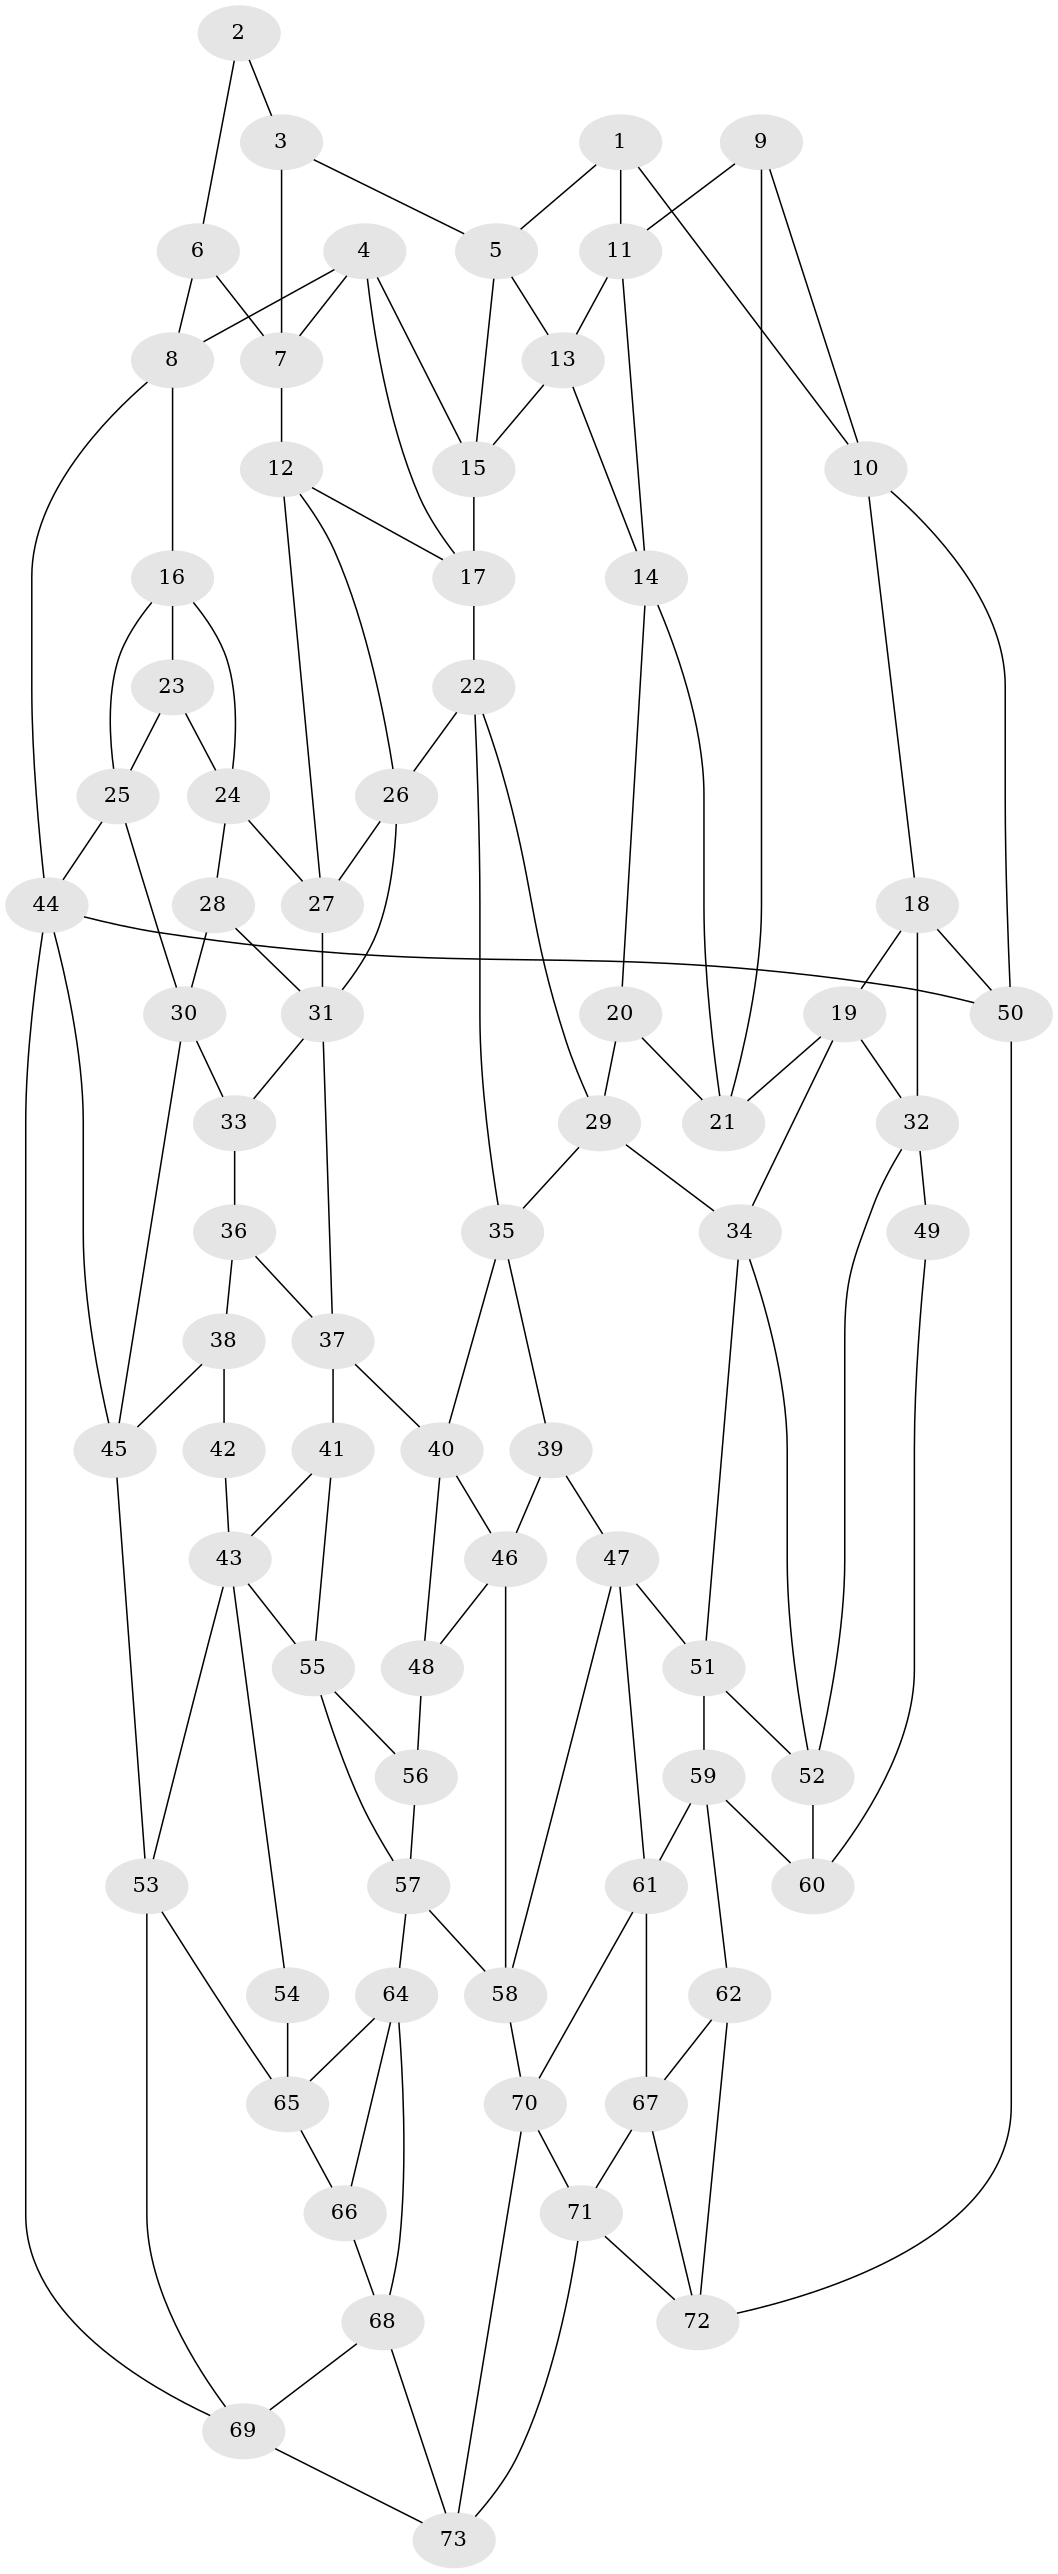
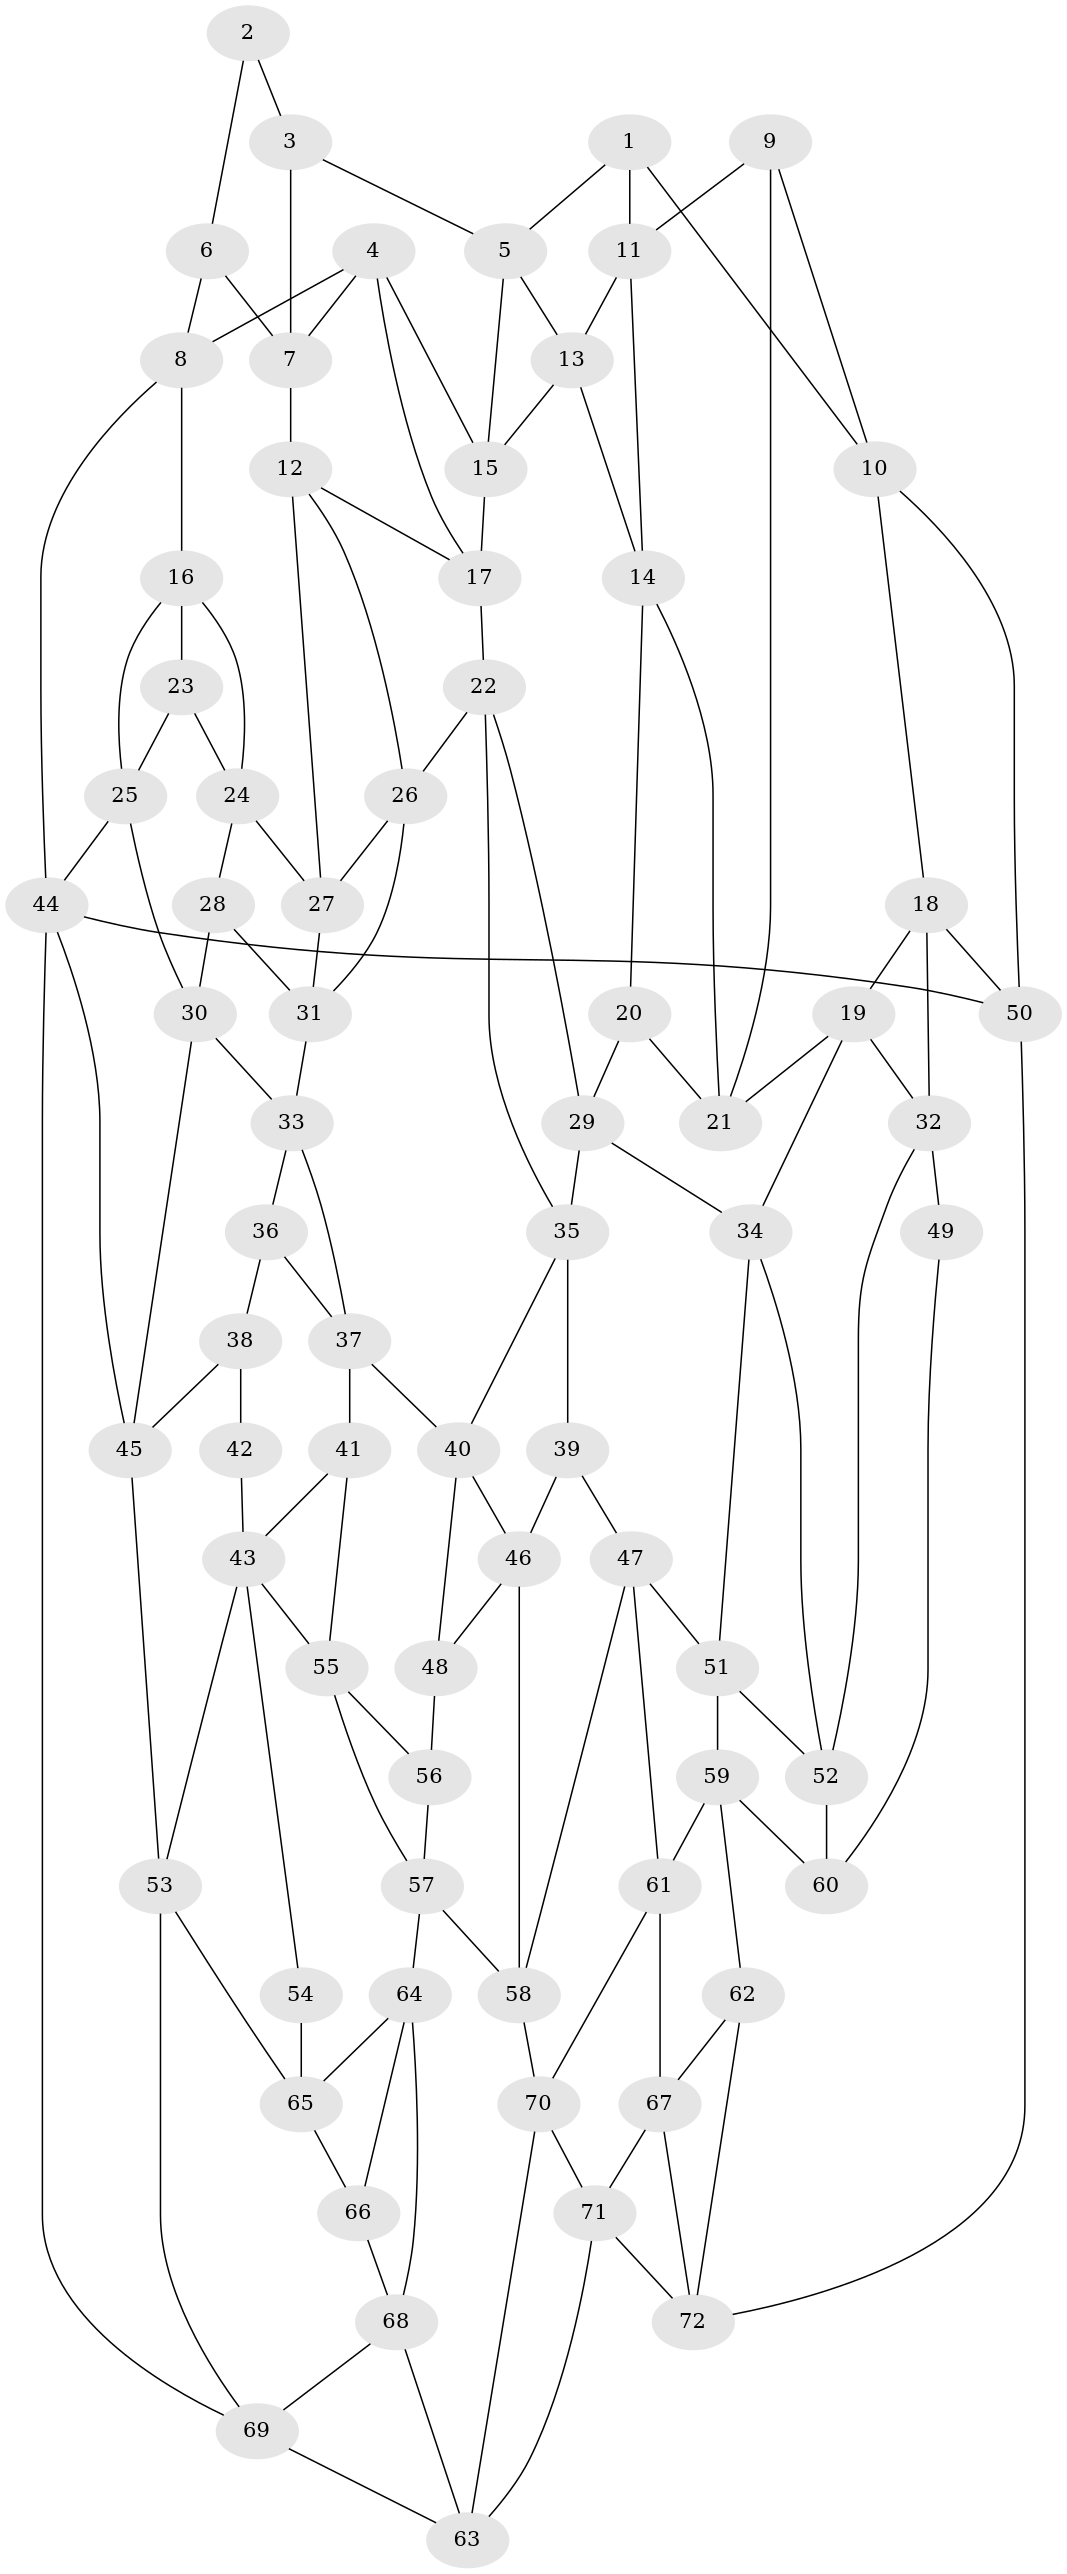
edge "31" -- "37": now "33" -- "37"
node "73": label "73" -> "63"
